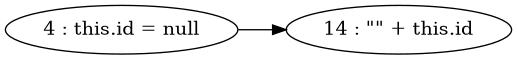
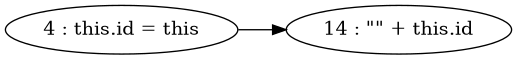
node "4 : this.id = null": label "4 : this.id = null" -> "4 : this.id = this"
